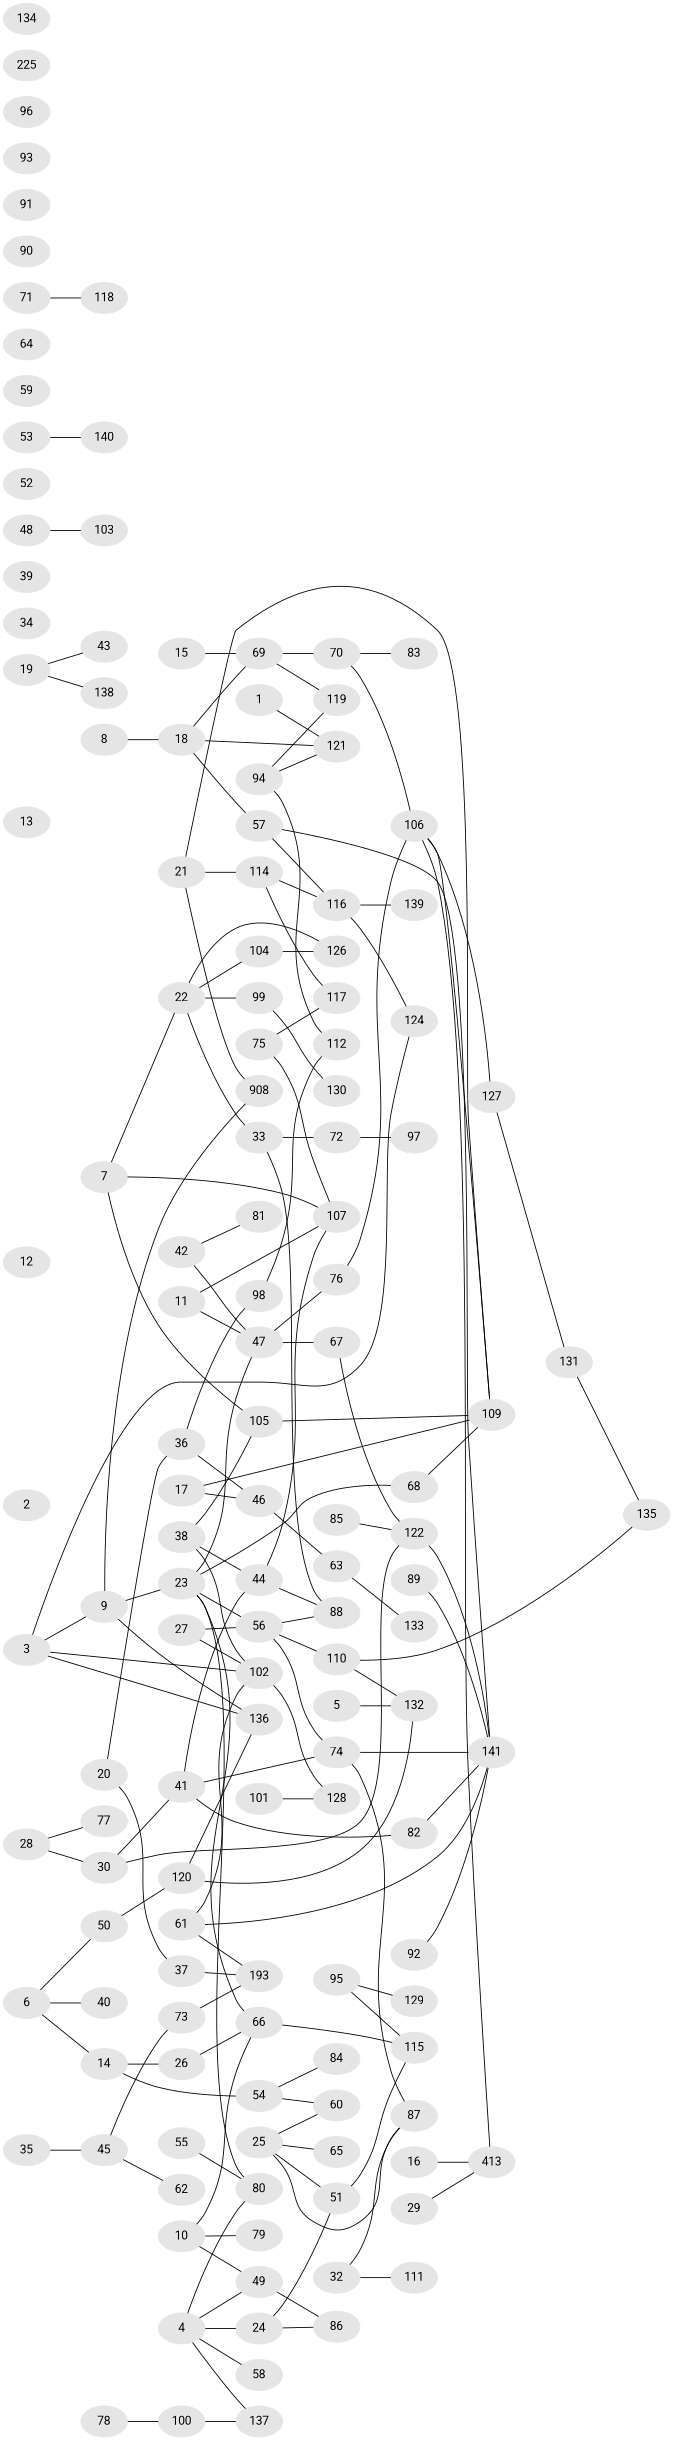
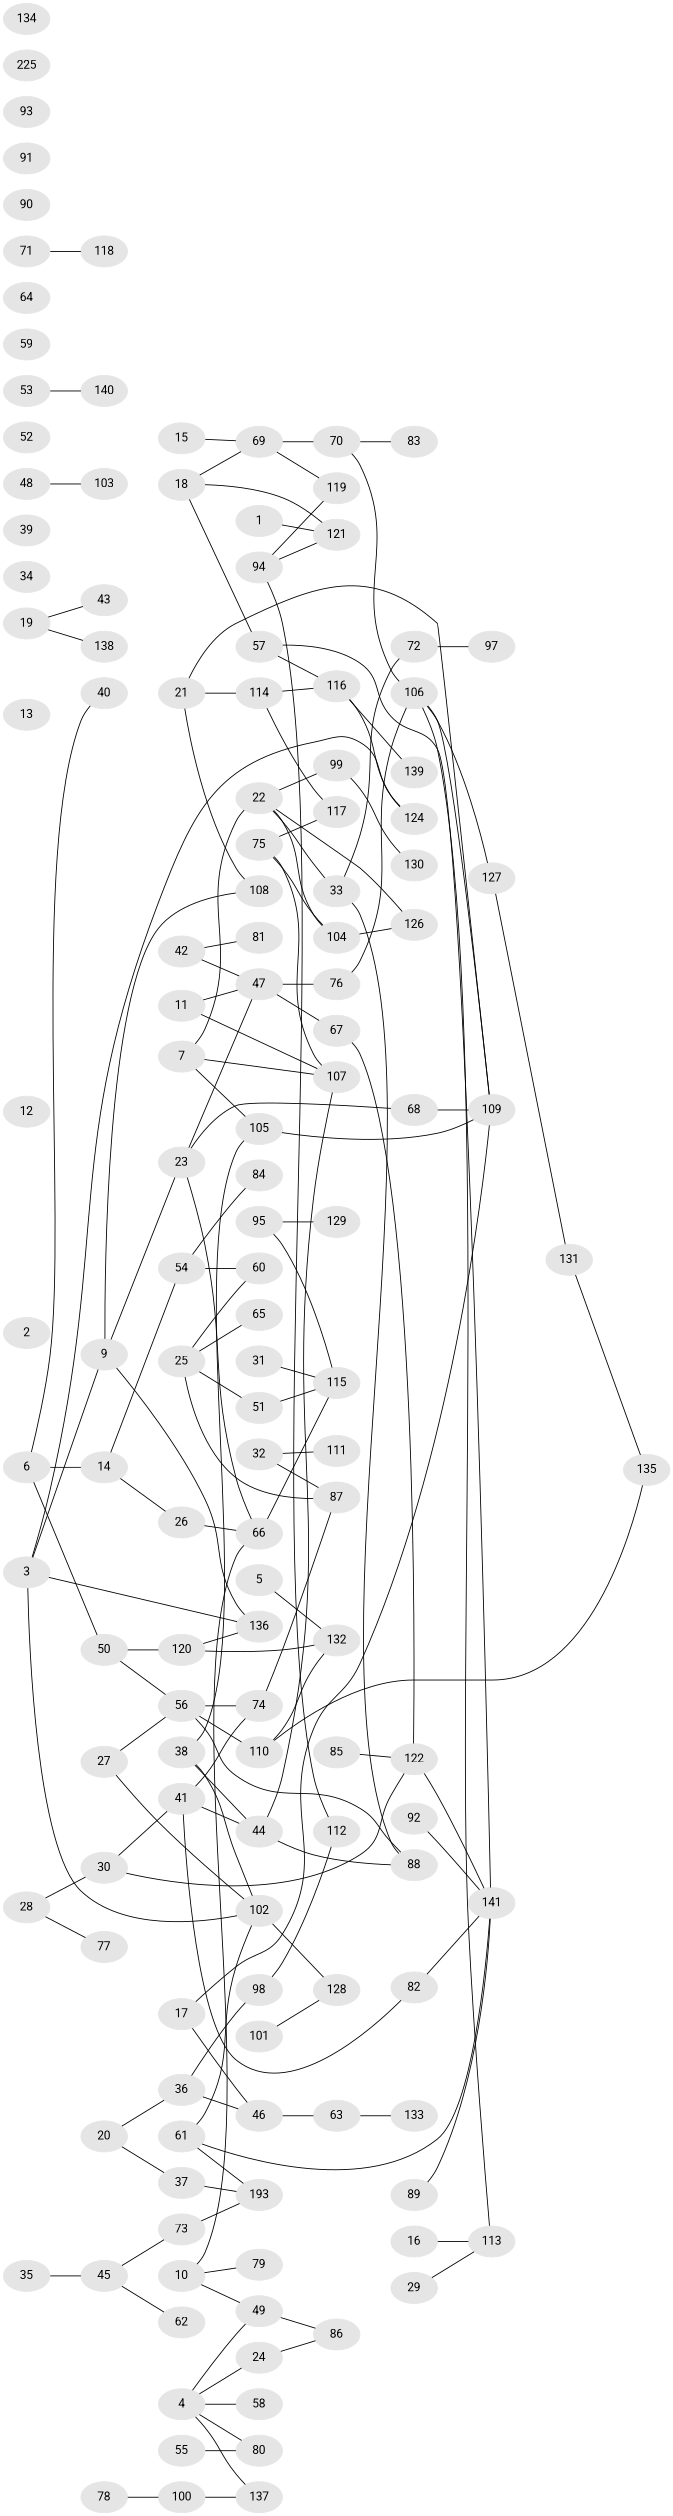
node "96": removed
node "8": removed
edge "75" -- "104": added
node "908": label "908" -> "108"
node "31": added
edge "23" -- "56": now "50" -- "56"
edge "74" -- "141": removed
edge "23" -- "80": removed
node "413": label "413" -> "113"
edge "51" -- "24": removed
